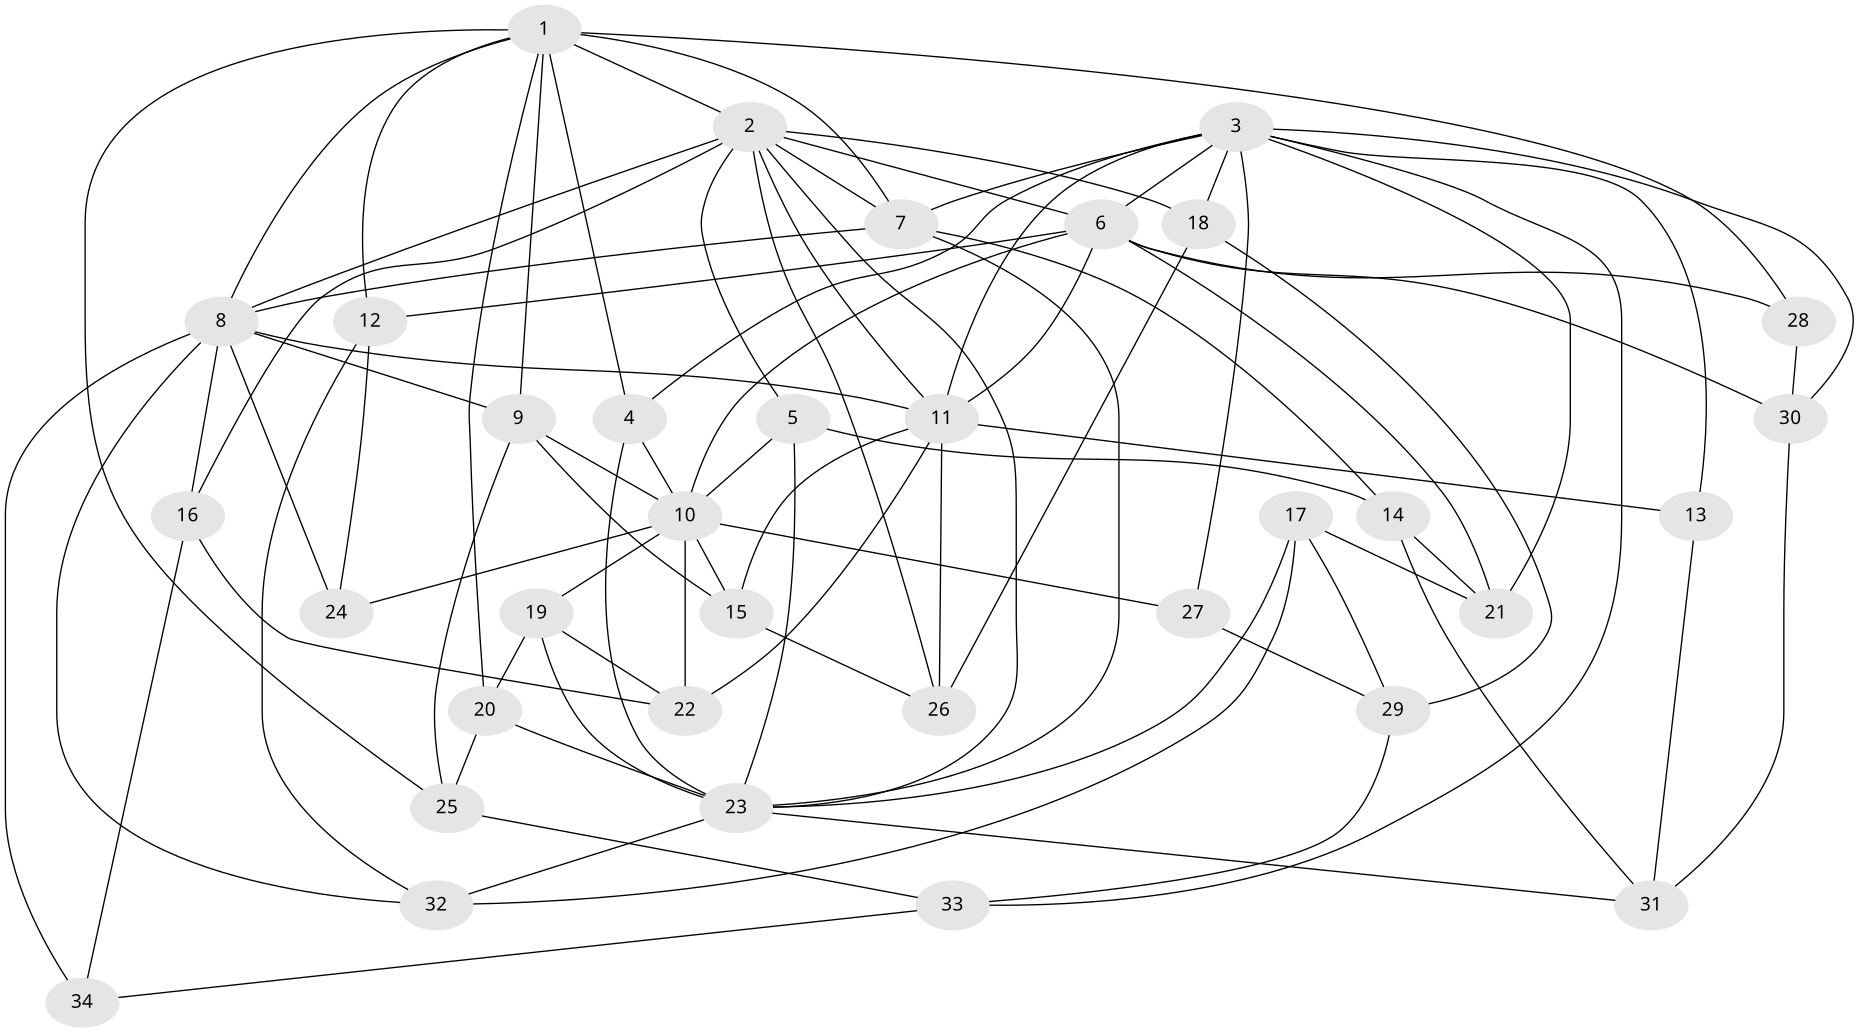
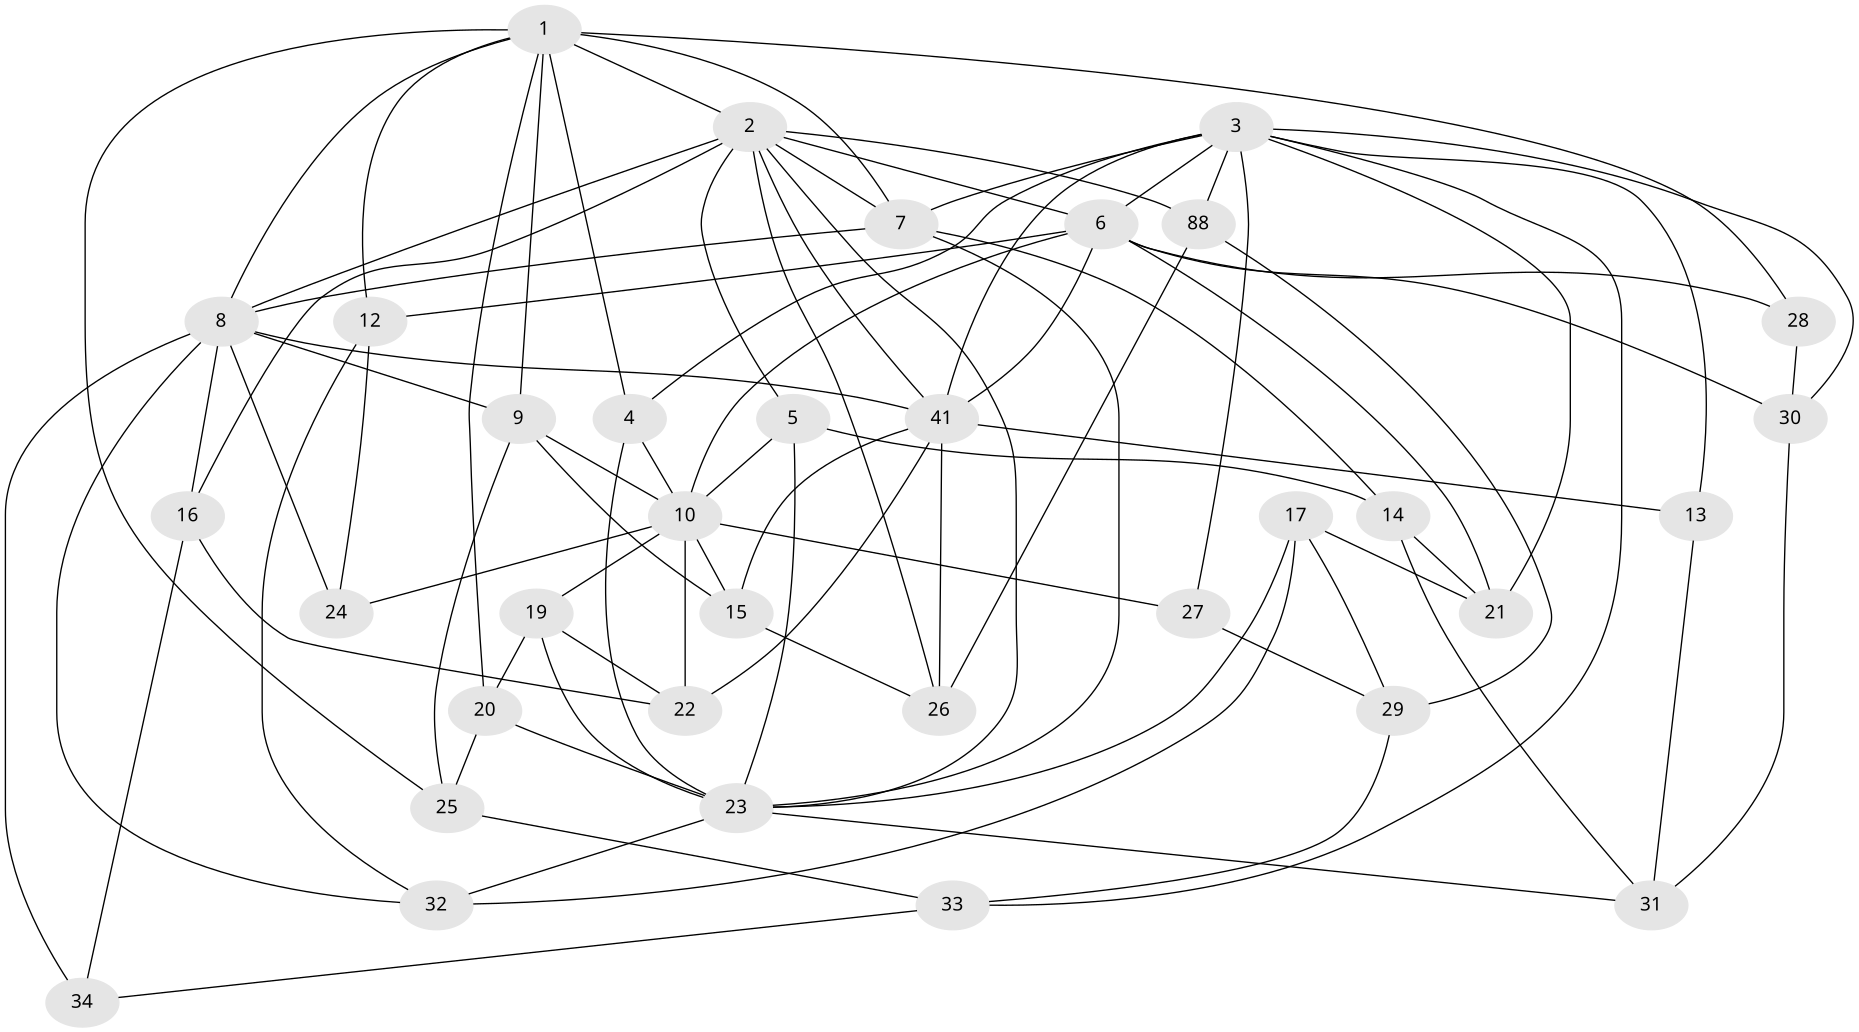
node "18": label "18" -> "88"
node "11": label "11" -> "41"
